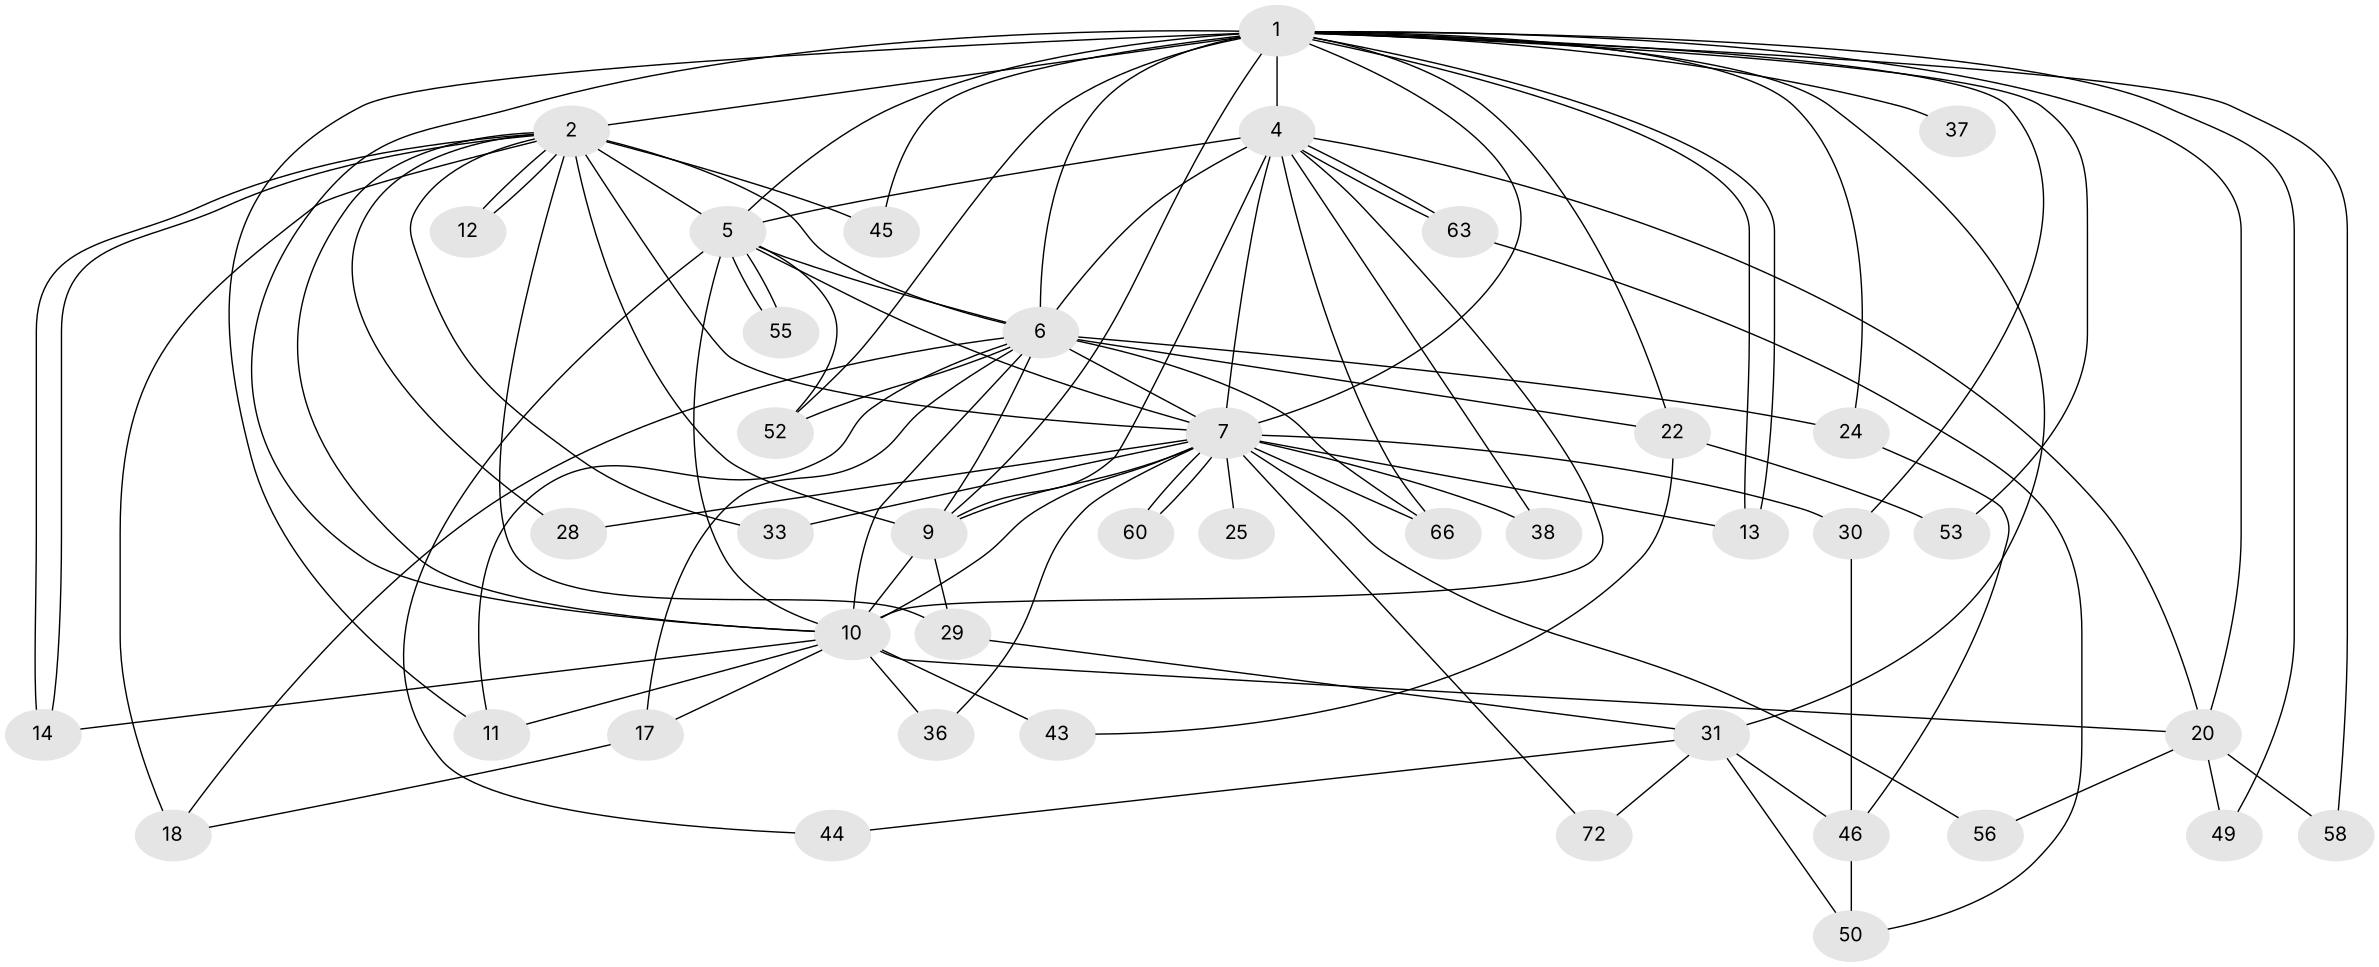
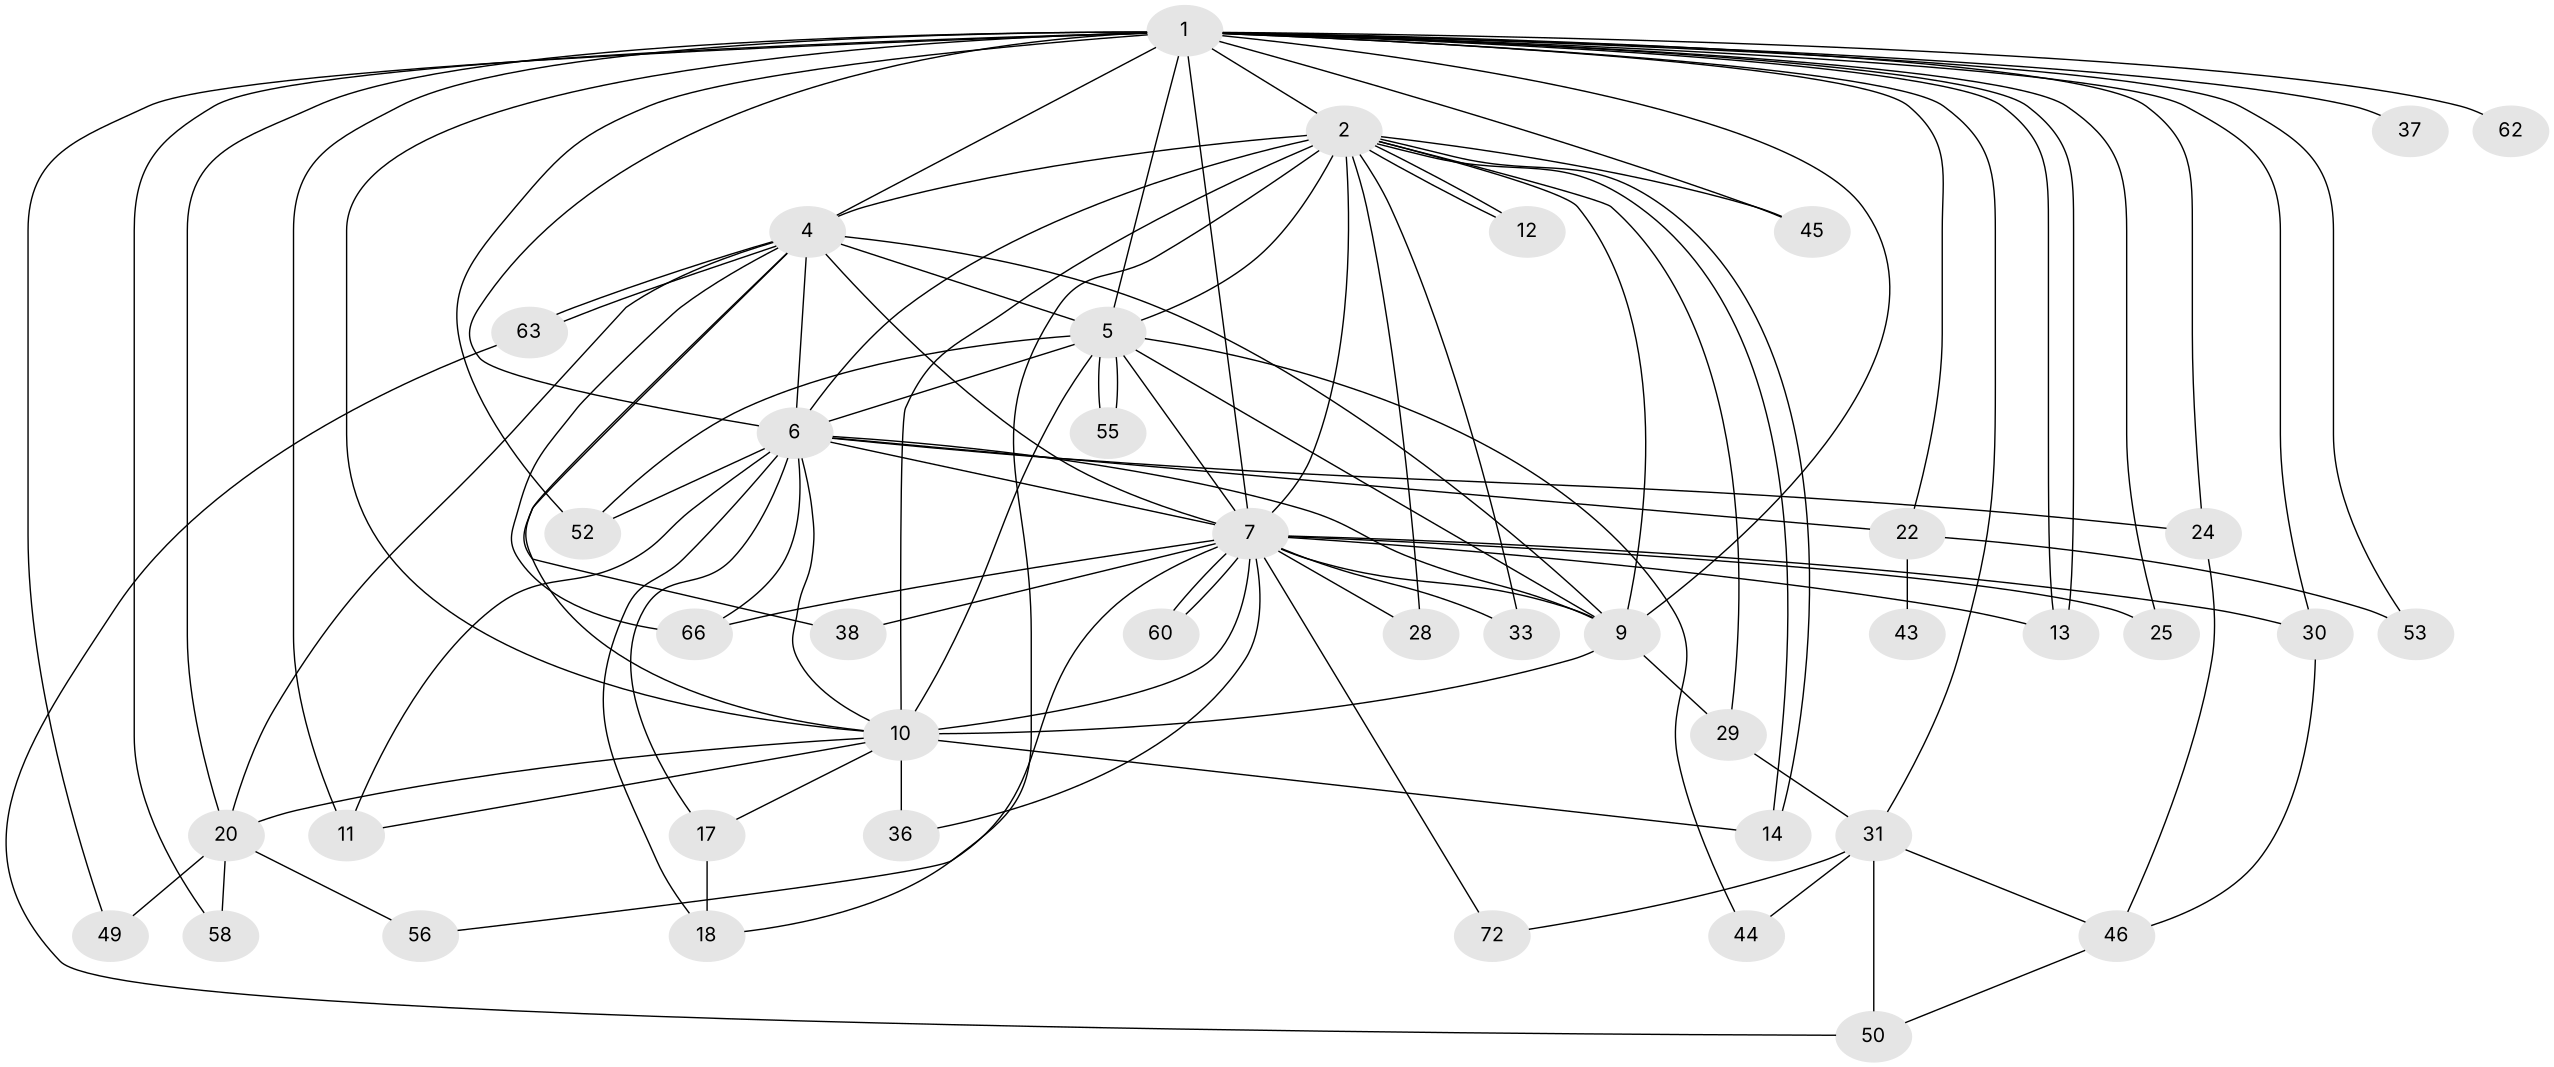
edge "1" -- "25": added
node "62": added
edge "2" -- "4": added
edge "5" -- "9": added
edge "10" -- "43": removed
